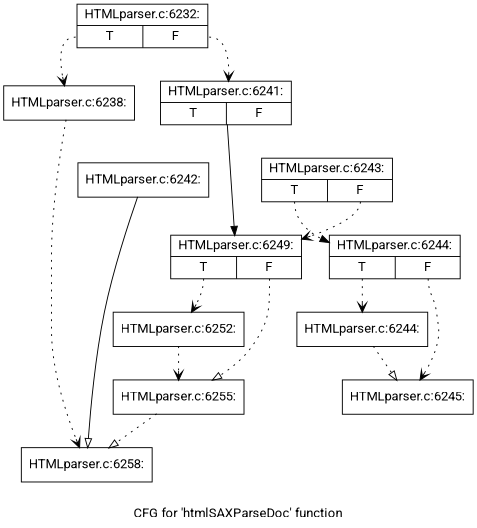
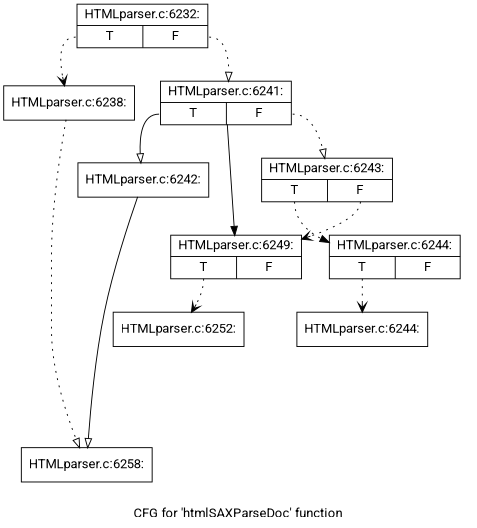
edge "HTMLparser.c:6232:" -> "HTMLparser.c:6241:": arrowhead vee -> onormal
edge "HTMLparser.c:6241:" -> "HTMLparser.c:6243:": added
edge "HTMLparser.c:6241:" -> "HTMLparser.c:6242:": added
edge "HTMLparser.c:6238:" -> "HTMLparser.c:6258:": arrowhead vee -> onormal
node "HTMLparser.c:6255:": removed
node "HTMLparser.c:6245:": removed
